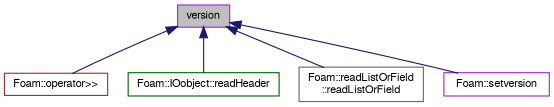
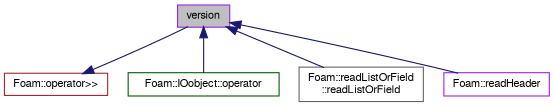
edge "Foam::operator>>" -> "version": reversed
node "Foam::IOobject::readHeader": label "Foam::IOobject::readHeader" -> "Foam::IOobject::operator"
node "Foam::setversion": label "Foam::setversion" -> "Foam::readHeader"
